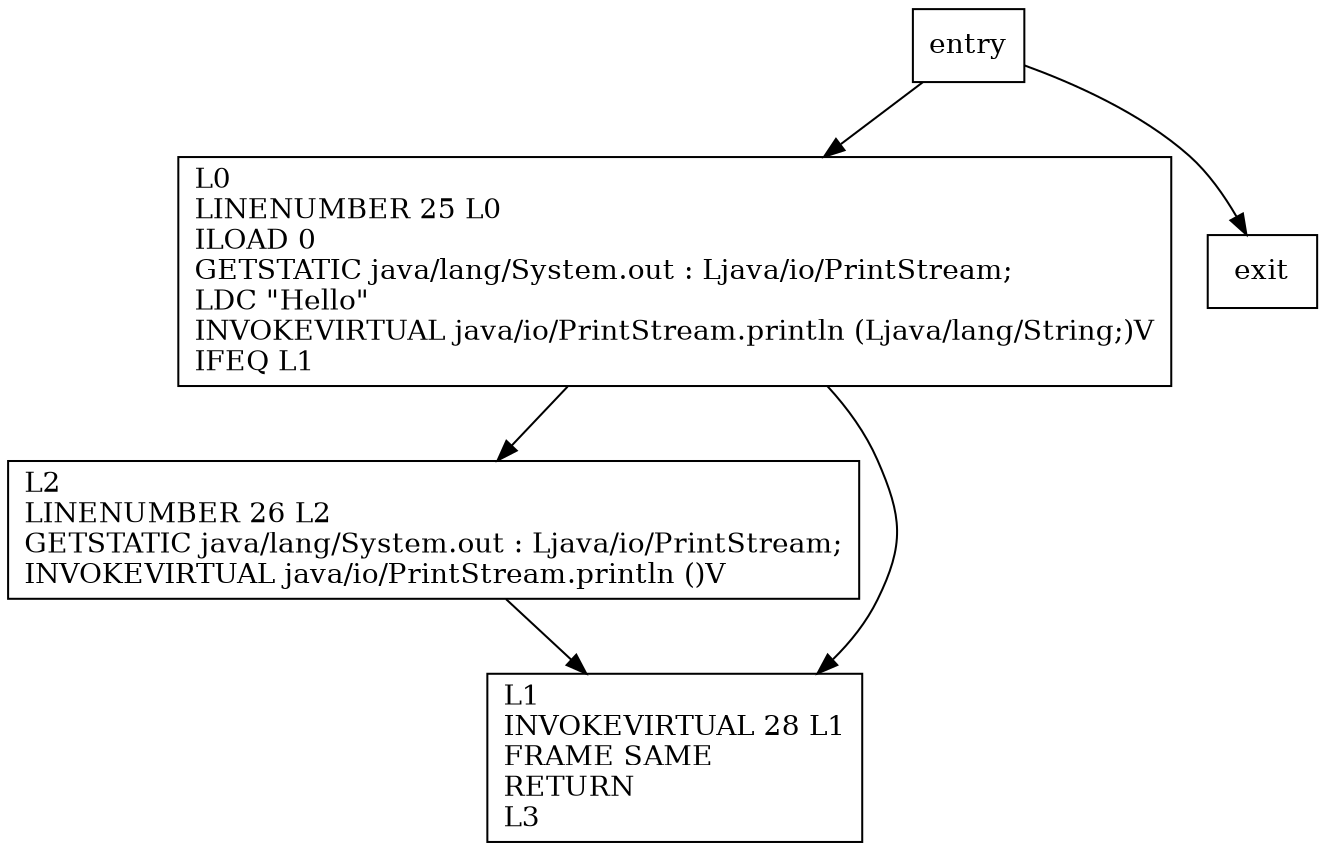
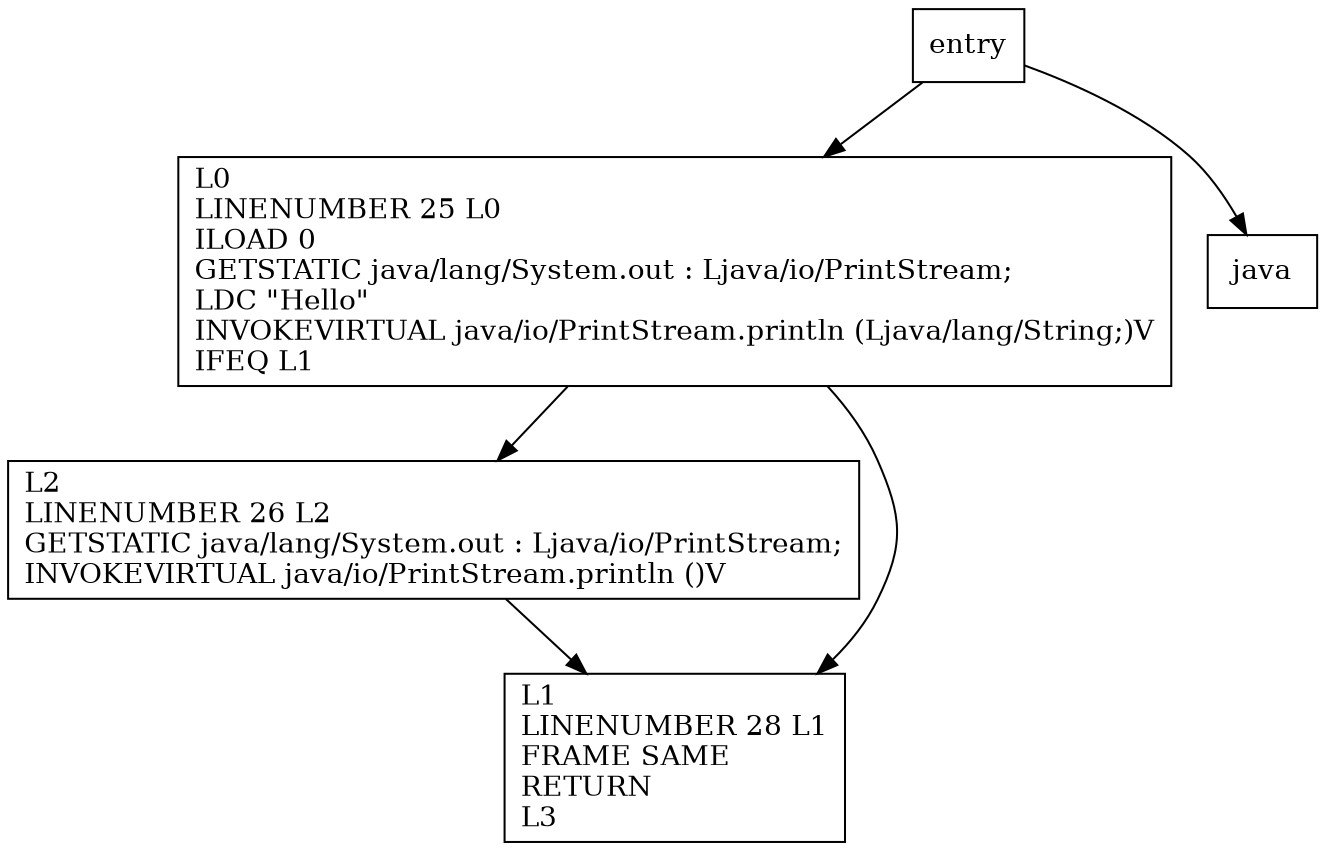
node "exit": label "exit" -> "java"
node "L1 INVOKEVIRTUAL 28 L1 FRAME SAME RETURN L3": label "L1 INVOKEVIRTUAL 28 L1 FRAME SAME RETURN L3" -> "L1 LINENUMBER 28 L1 FRAME SAME RETURN L3"
